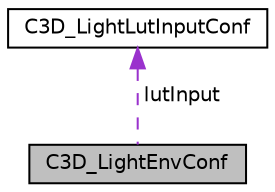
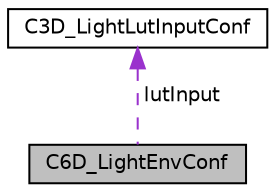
node "C3D_LightEnvConf": label "C3D_LightEnvConf" -> "C6D_LightEnvConf"
